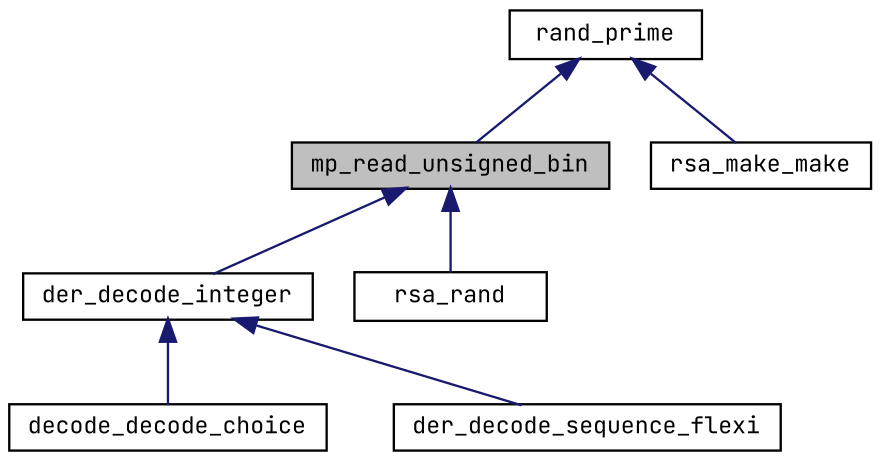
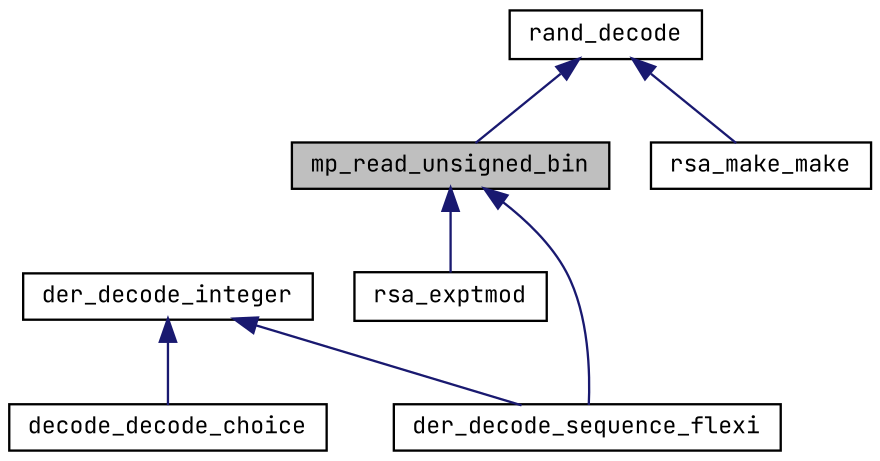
node "rand_prime": label "rand_prime" -> "rand_decode"
edge "der_decode_integer" -> "mp_read_unsigned_bin": now "der_decode_sequence_flexi" -> "mp_read_unsigned_bin"
node "rsa_rand": label "rsa_rand" -> "rsa_exptmod"
